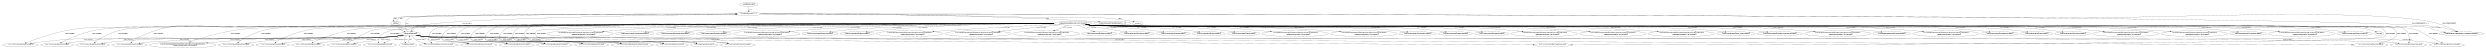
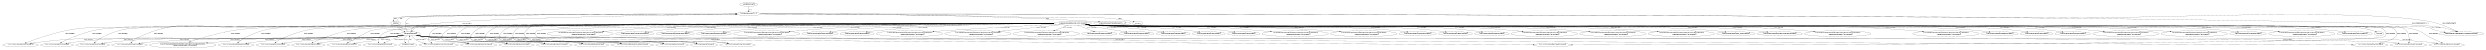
node "(Call,DeleteImageProperty(image,property))": removed
